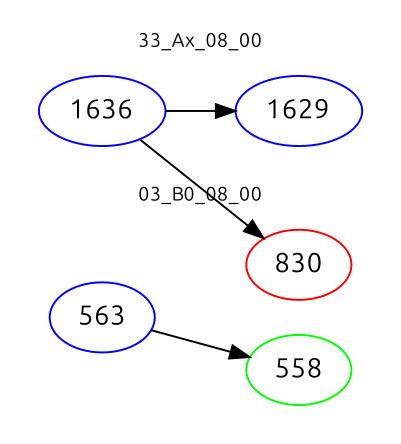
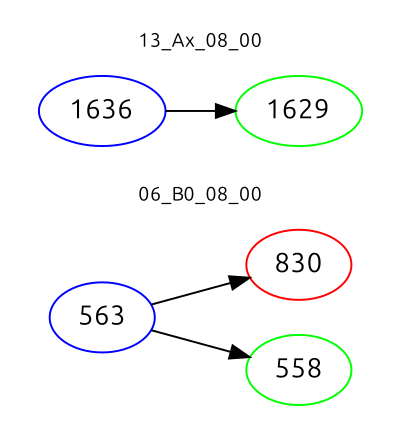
cluster "33_Ax_08_00": label "33_Ax_08_00" -> "13_Ax_08_00"
node "1629": color blue -> green
edge "1636" -> "830": now "563" -> "830"
cluster "03_B0_08_00": label "03_B0_08_00" -> "06_B0_08_00"
